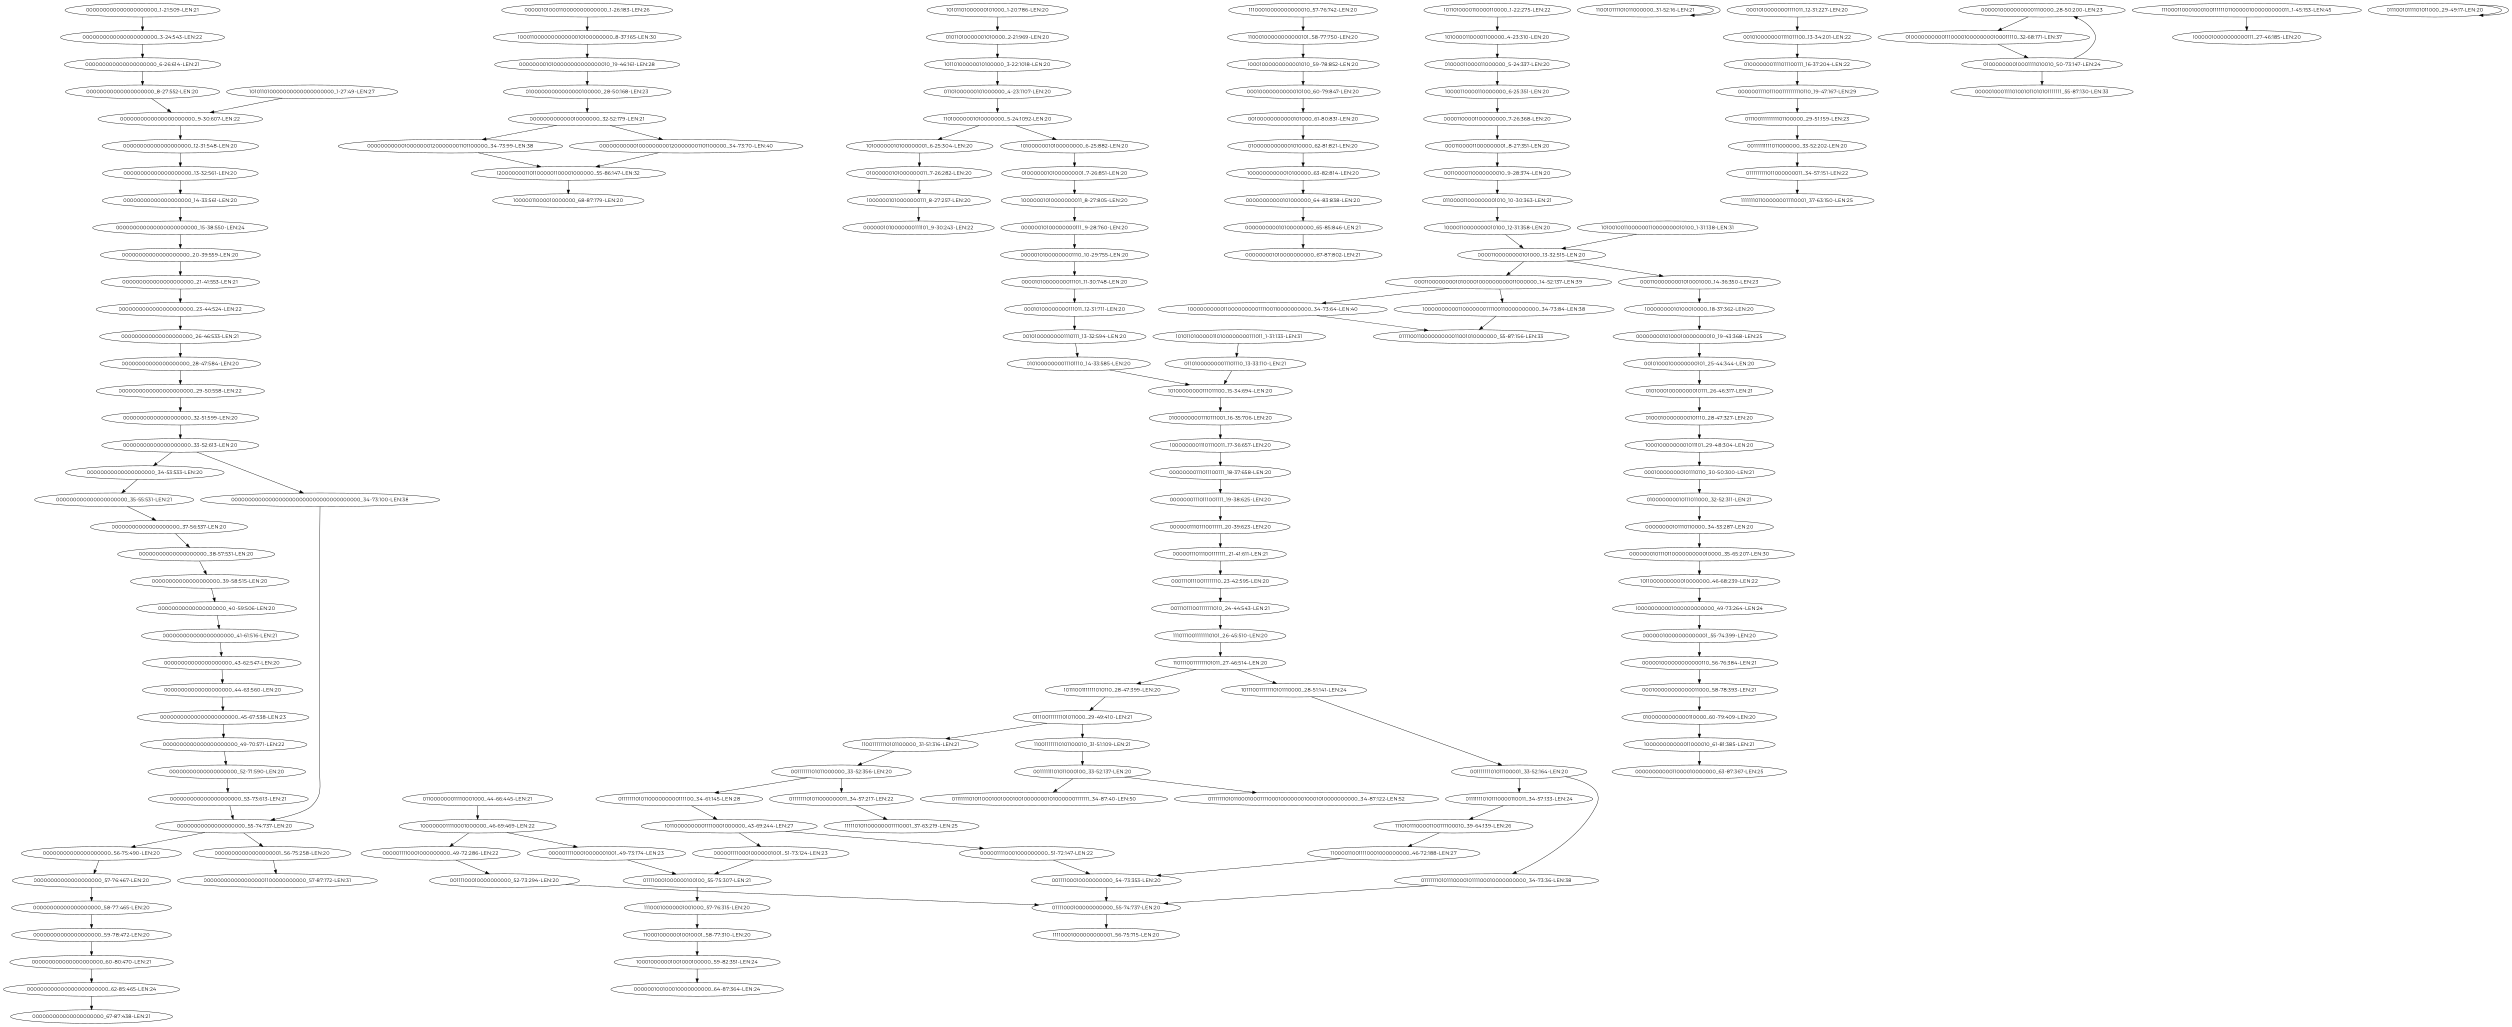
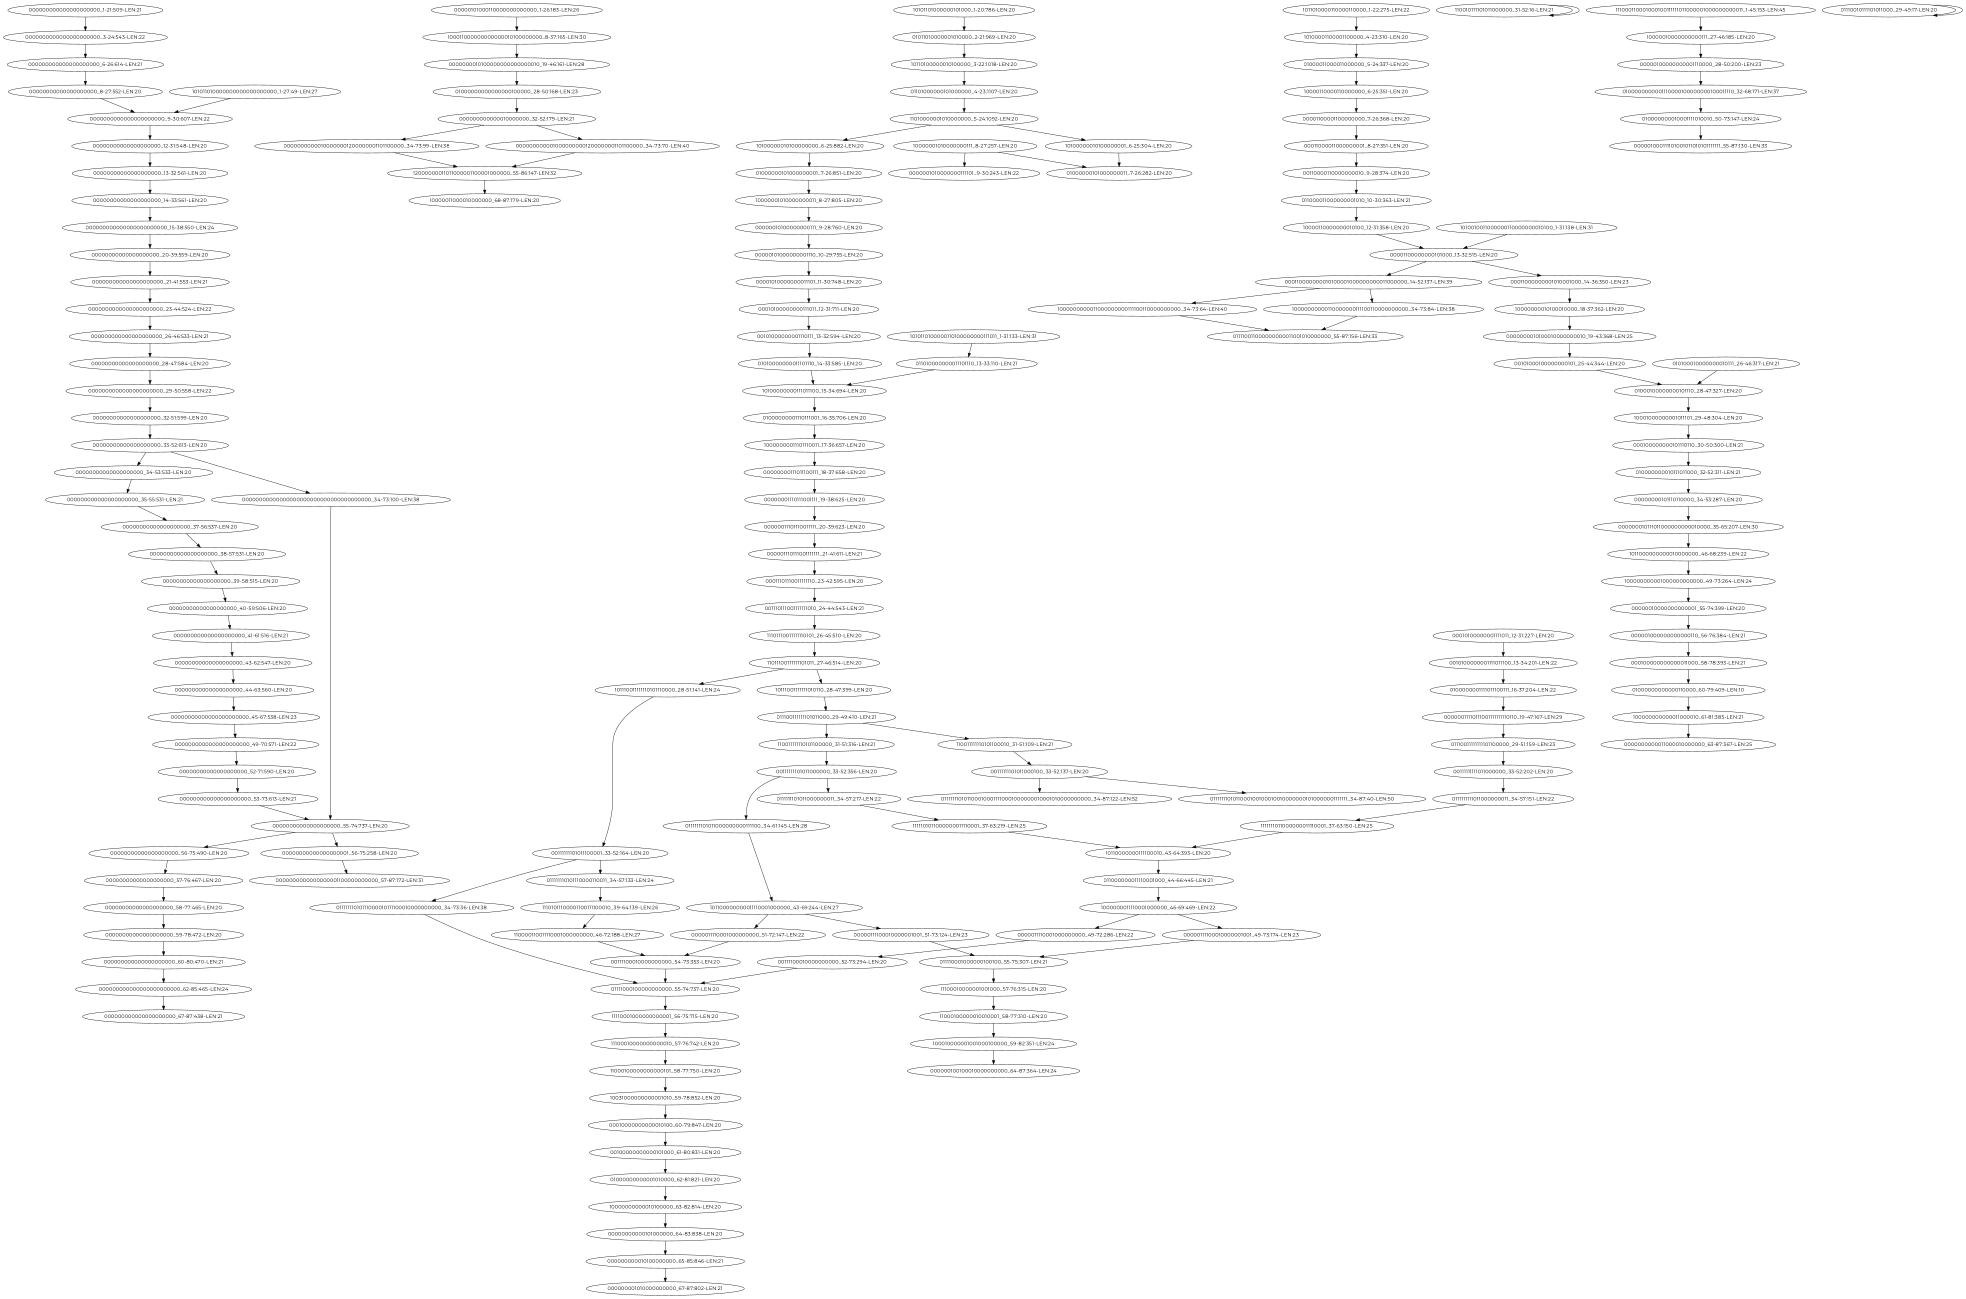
edge "010000000010001111010010_50-73:147-LEN:24" -> "00000100000000001110000_28-50:200-LEN:23": now "10000010000000000111_27-46:185-LEN:20" -> "00000100000000001110000_28-50:200-LEN:23"
node "10001000000000001010_59-78:852-LEN:20": label "10001000000000001010_59-78:852-LEN:20" -> "10031000000000001010_59-78:852-LEN:20"
edge "01000000101000000011_7-26:282-LEN:20" -> "10000001010000000111_8-27:257-LEN:20": reversed
edge "00101000100000000101_25-44:344-LEN:20" -> "010100010000000010111_26-46:317-LEN:21": now "00101000100000000101_25-44:344-LEN:20" -> "01000100000000101110_28-47:327-LEN:20"
node "01000000000000110000_60-79:409-LEN:20": label "01000000000000110000_60-79:409-LEN:20" -> "01000000000000110000_60-79:409-LEN:10"
node "10110000000111100010_43-64:393-LEN:20": added
edge "11110001000000000001_56-75:715-LEN:20" -> "11100010000000000010_57-76:742-LEN:20": added
